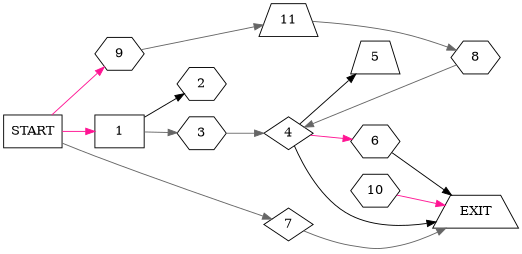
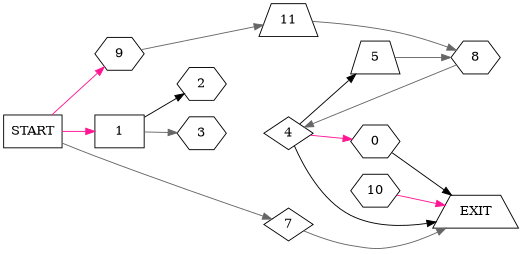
edge "5" -> "8": added
edge "3" -> "4": removed
node "6": label "6" -> "0"
